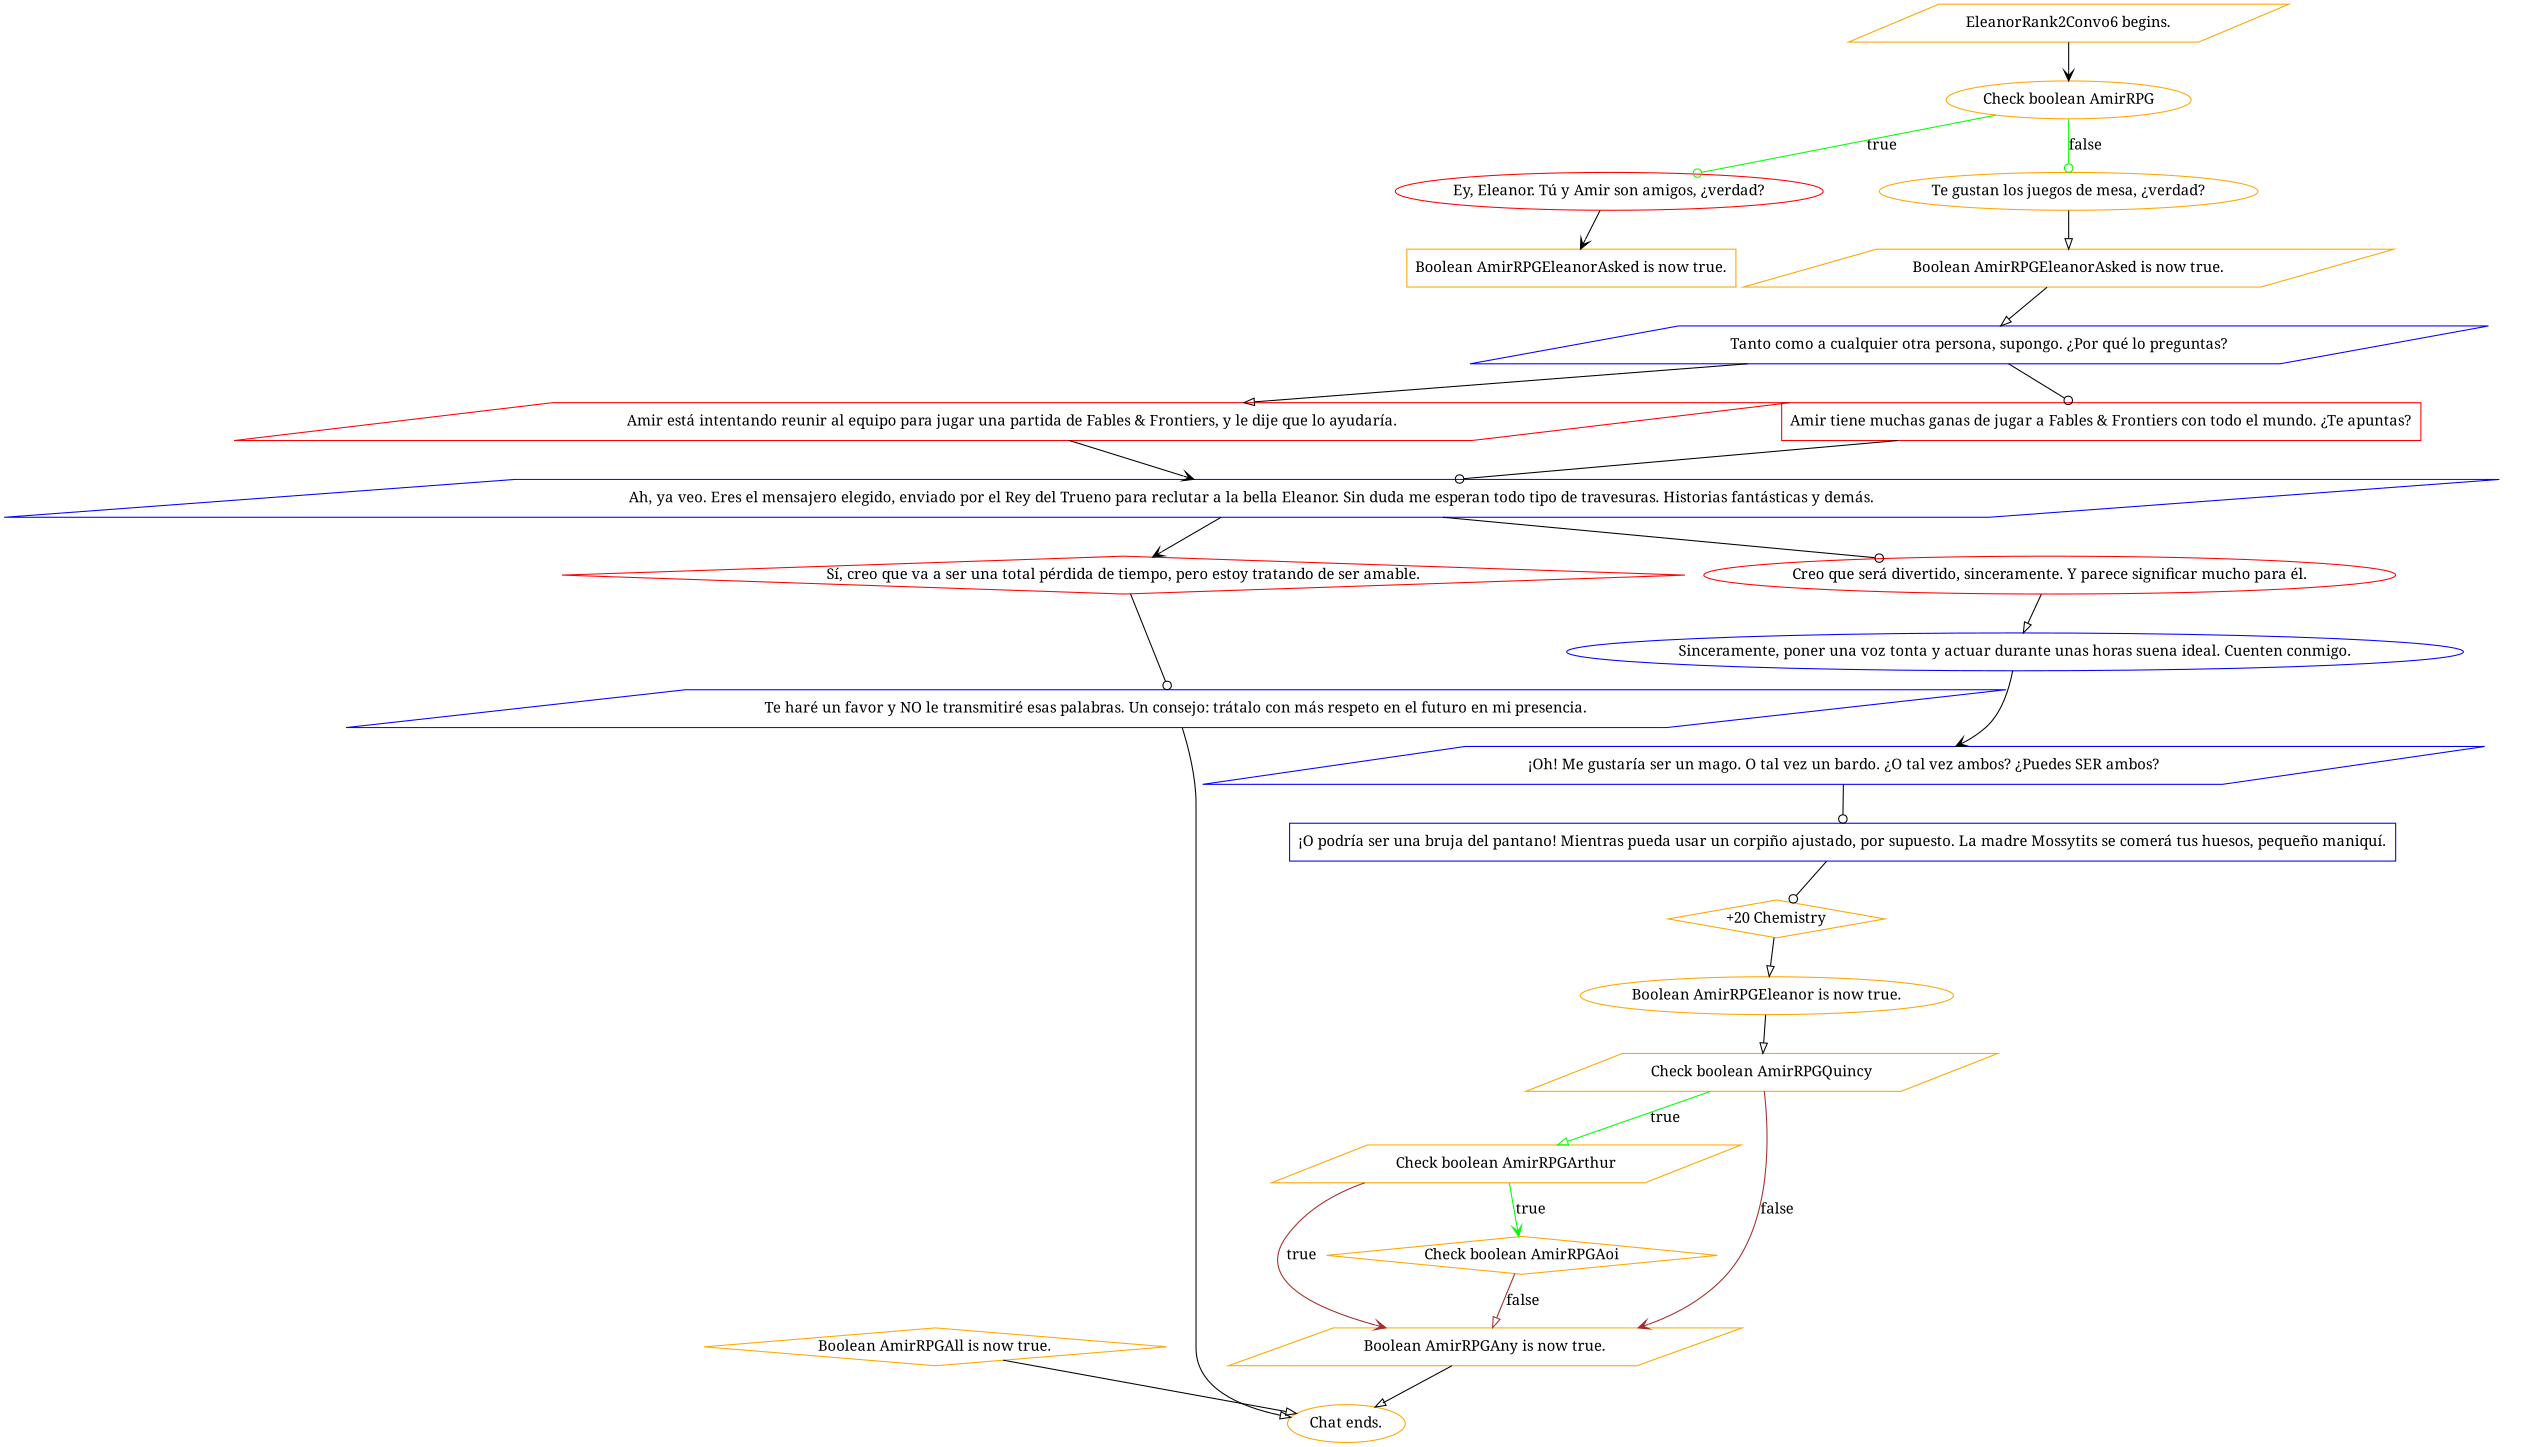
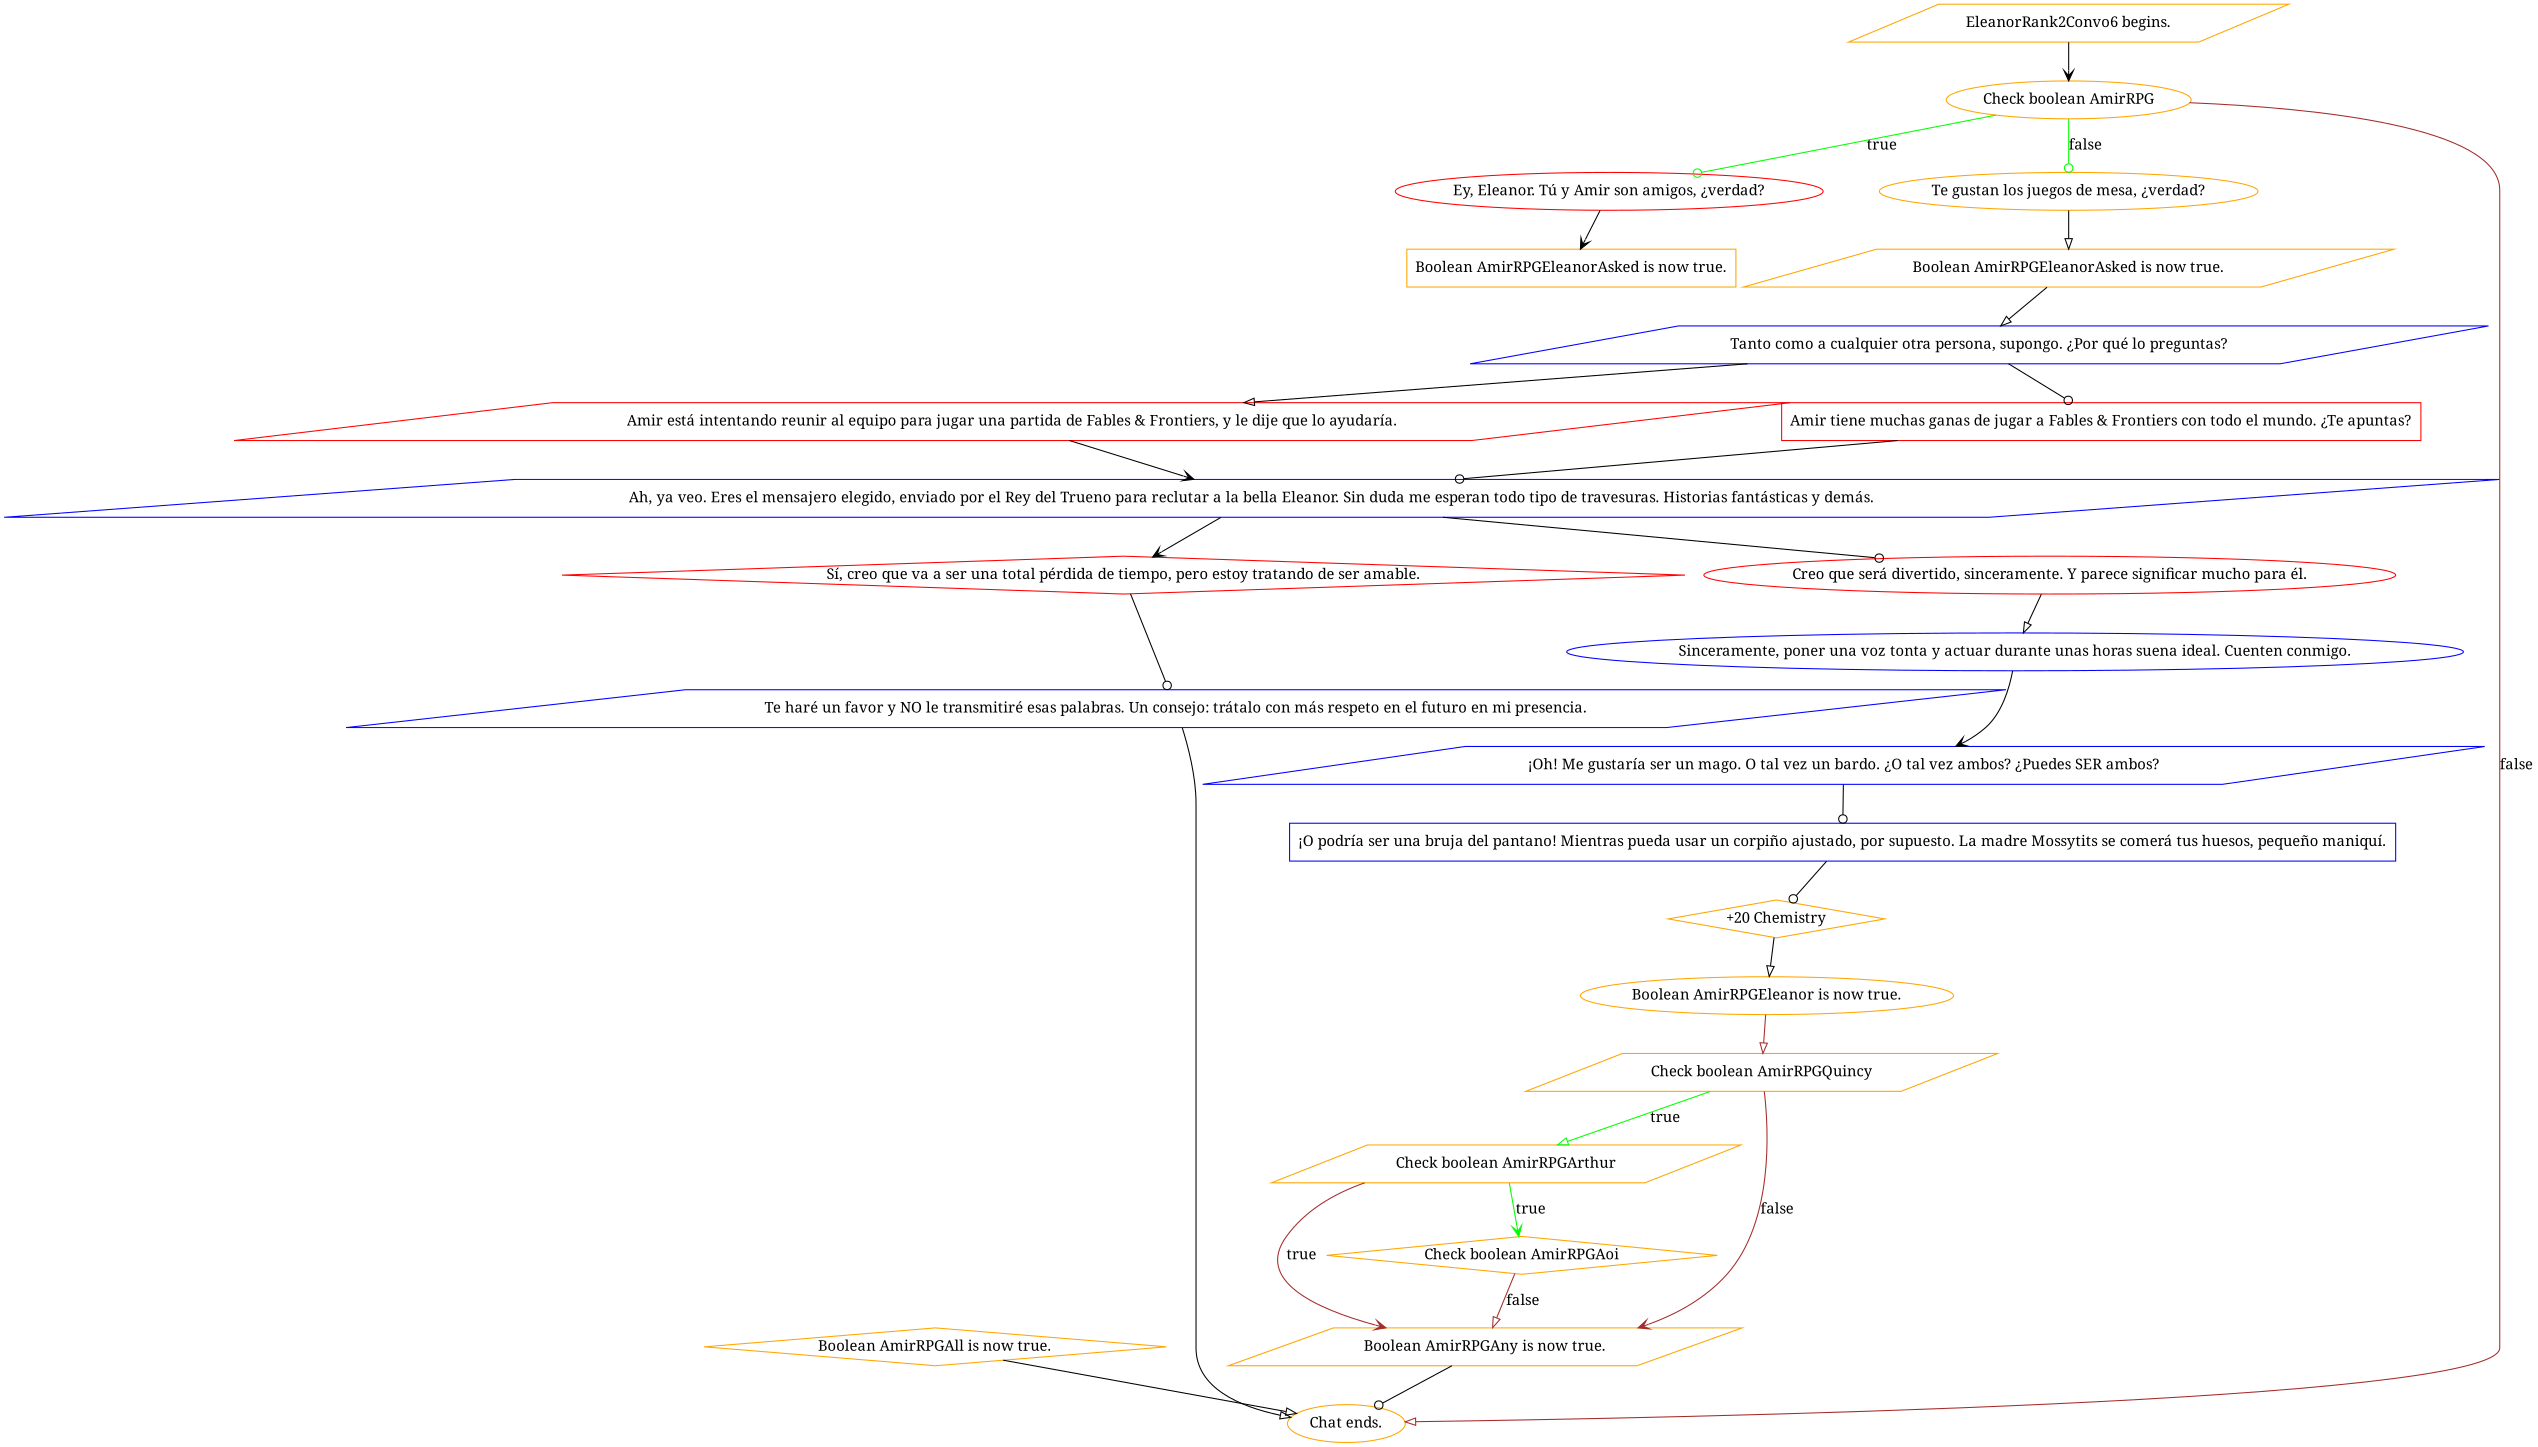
edge "Boolean AmirRPGEleanor is now true." -> "Check boolean AmirRPGQuincy": color black -> brown
edge "Check boolean AmirRPG" -> "Chat ends.": added, label "false"
edge "Boolean AmirRPGAny is now true." -> "Chat ends.": arrowhead onormal -> odot
